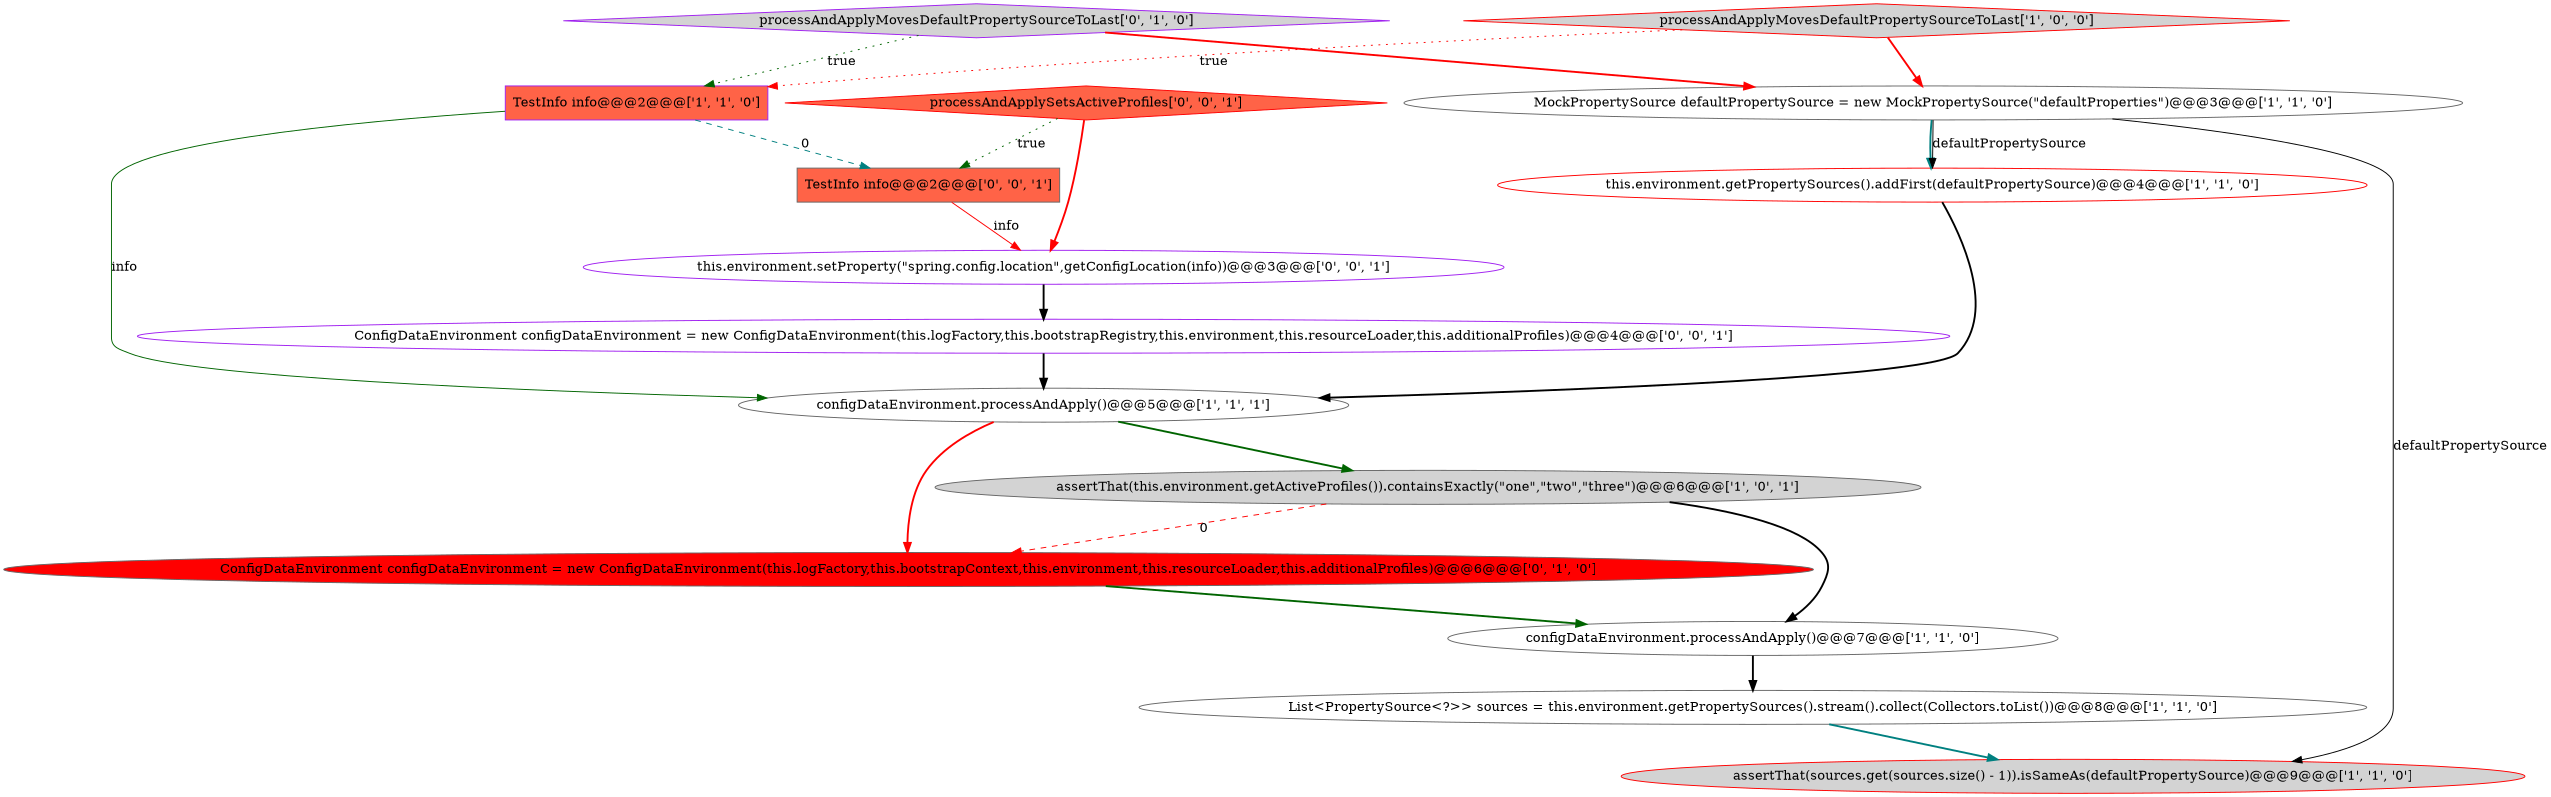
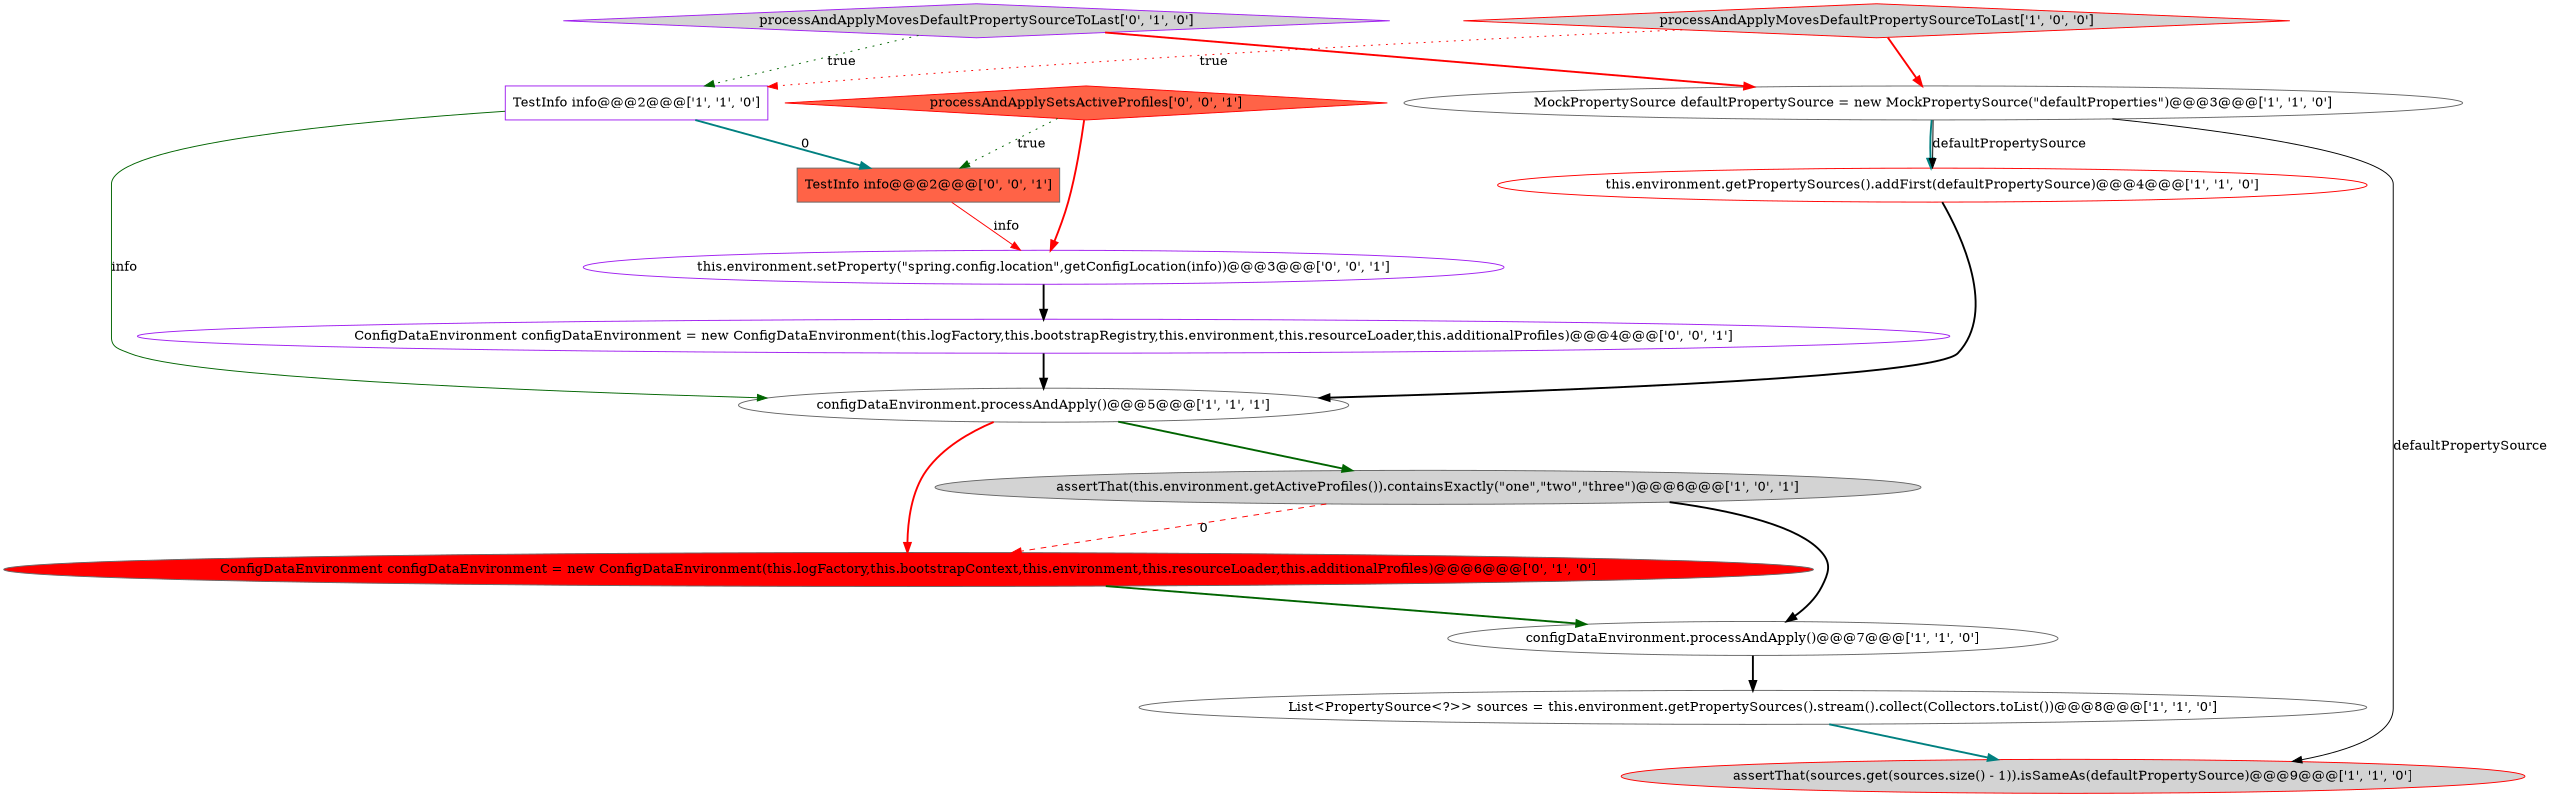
node "TestInfo info@@@2@@@['1', '1', '0']": fillcolor tomato -> white
edge "TestInfo info@@@2@@@['1', '1', '0']" -> "TestInfo info@@@2@@@['0', '0', '1']": style dashed -> bold
